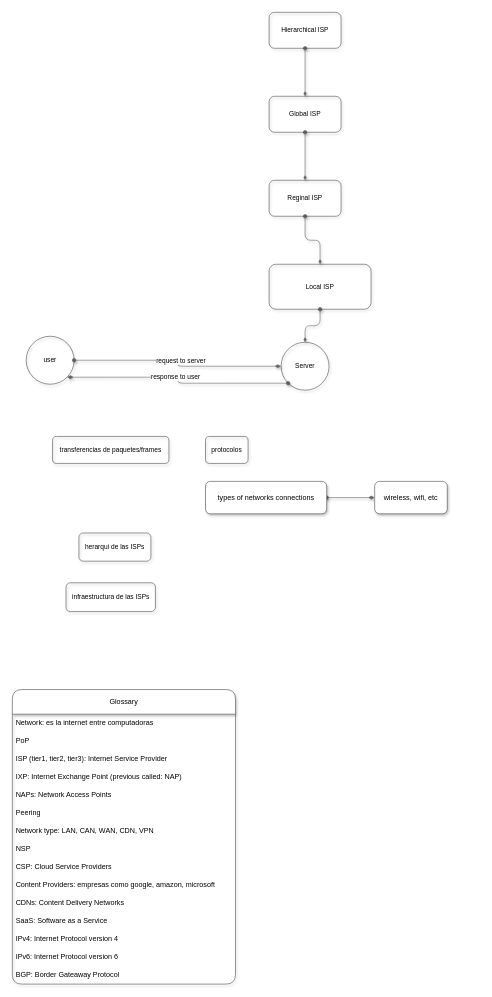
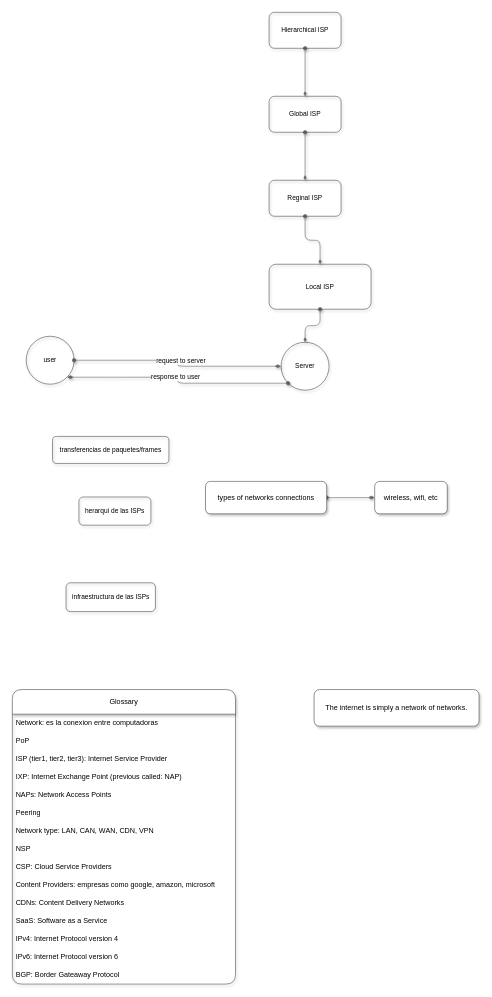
node "protocolos": removed
node "herarqui de las ISPs": moved (115, 547) -> (115, 511)
node "The internet is simply a network of networks.": added
node "Network: es la internet entre computadoras": label "Network: es la internet entre computadoras" -> "Network: es la conexion entre computadoras"
